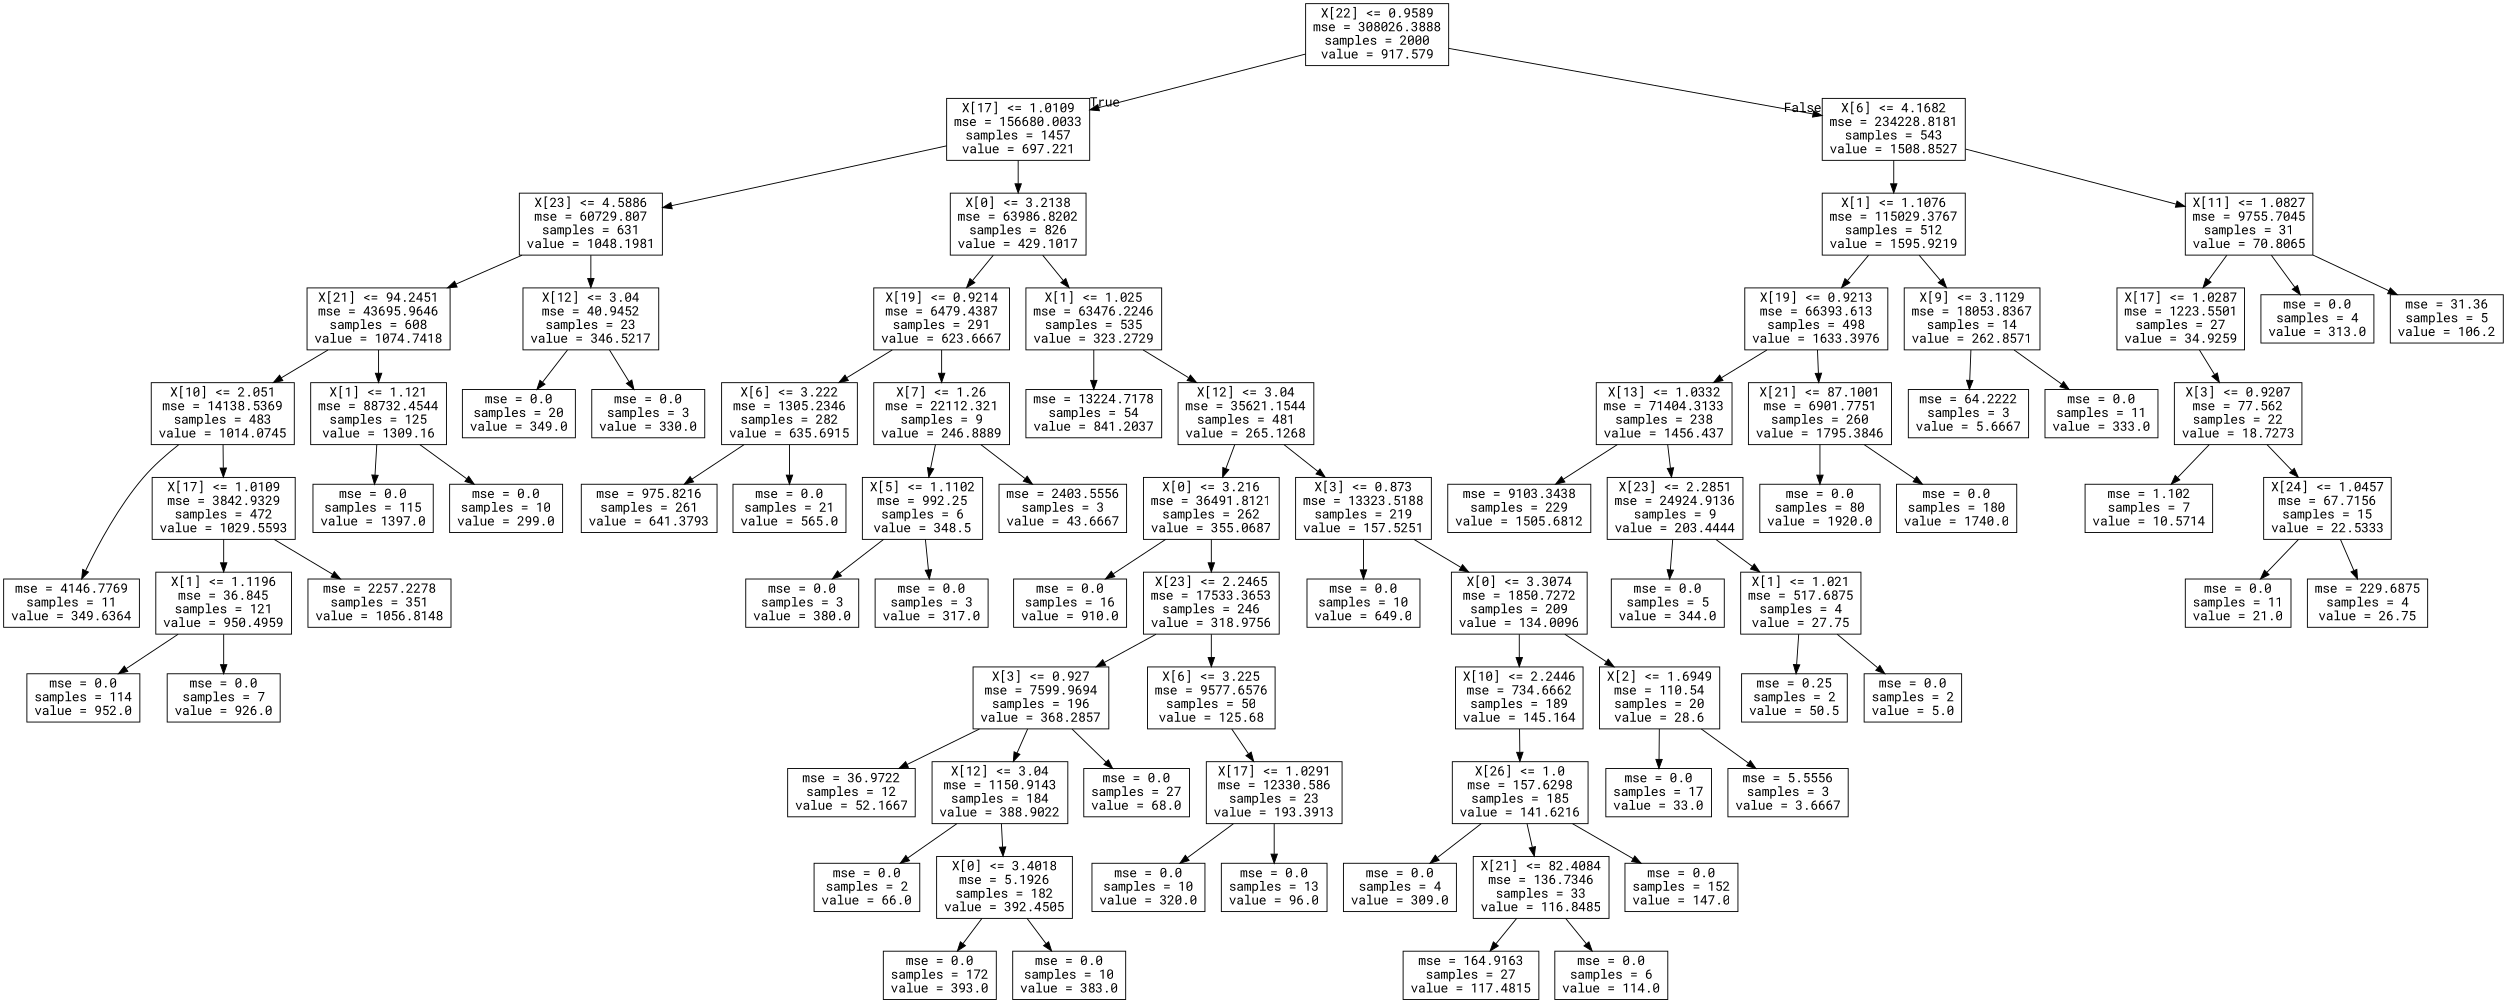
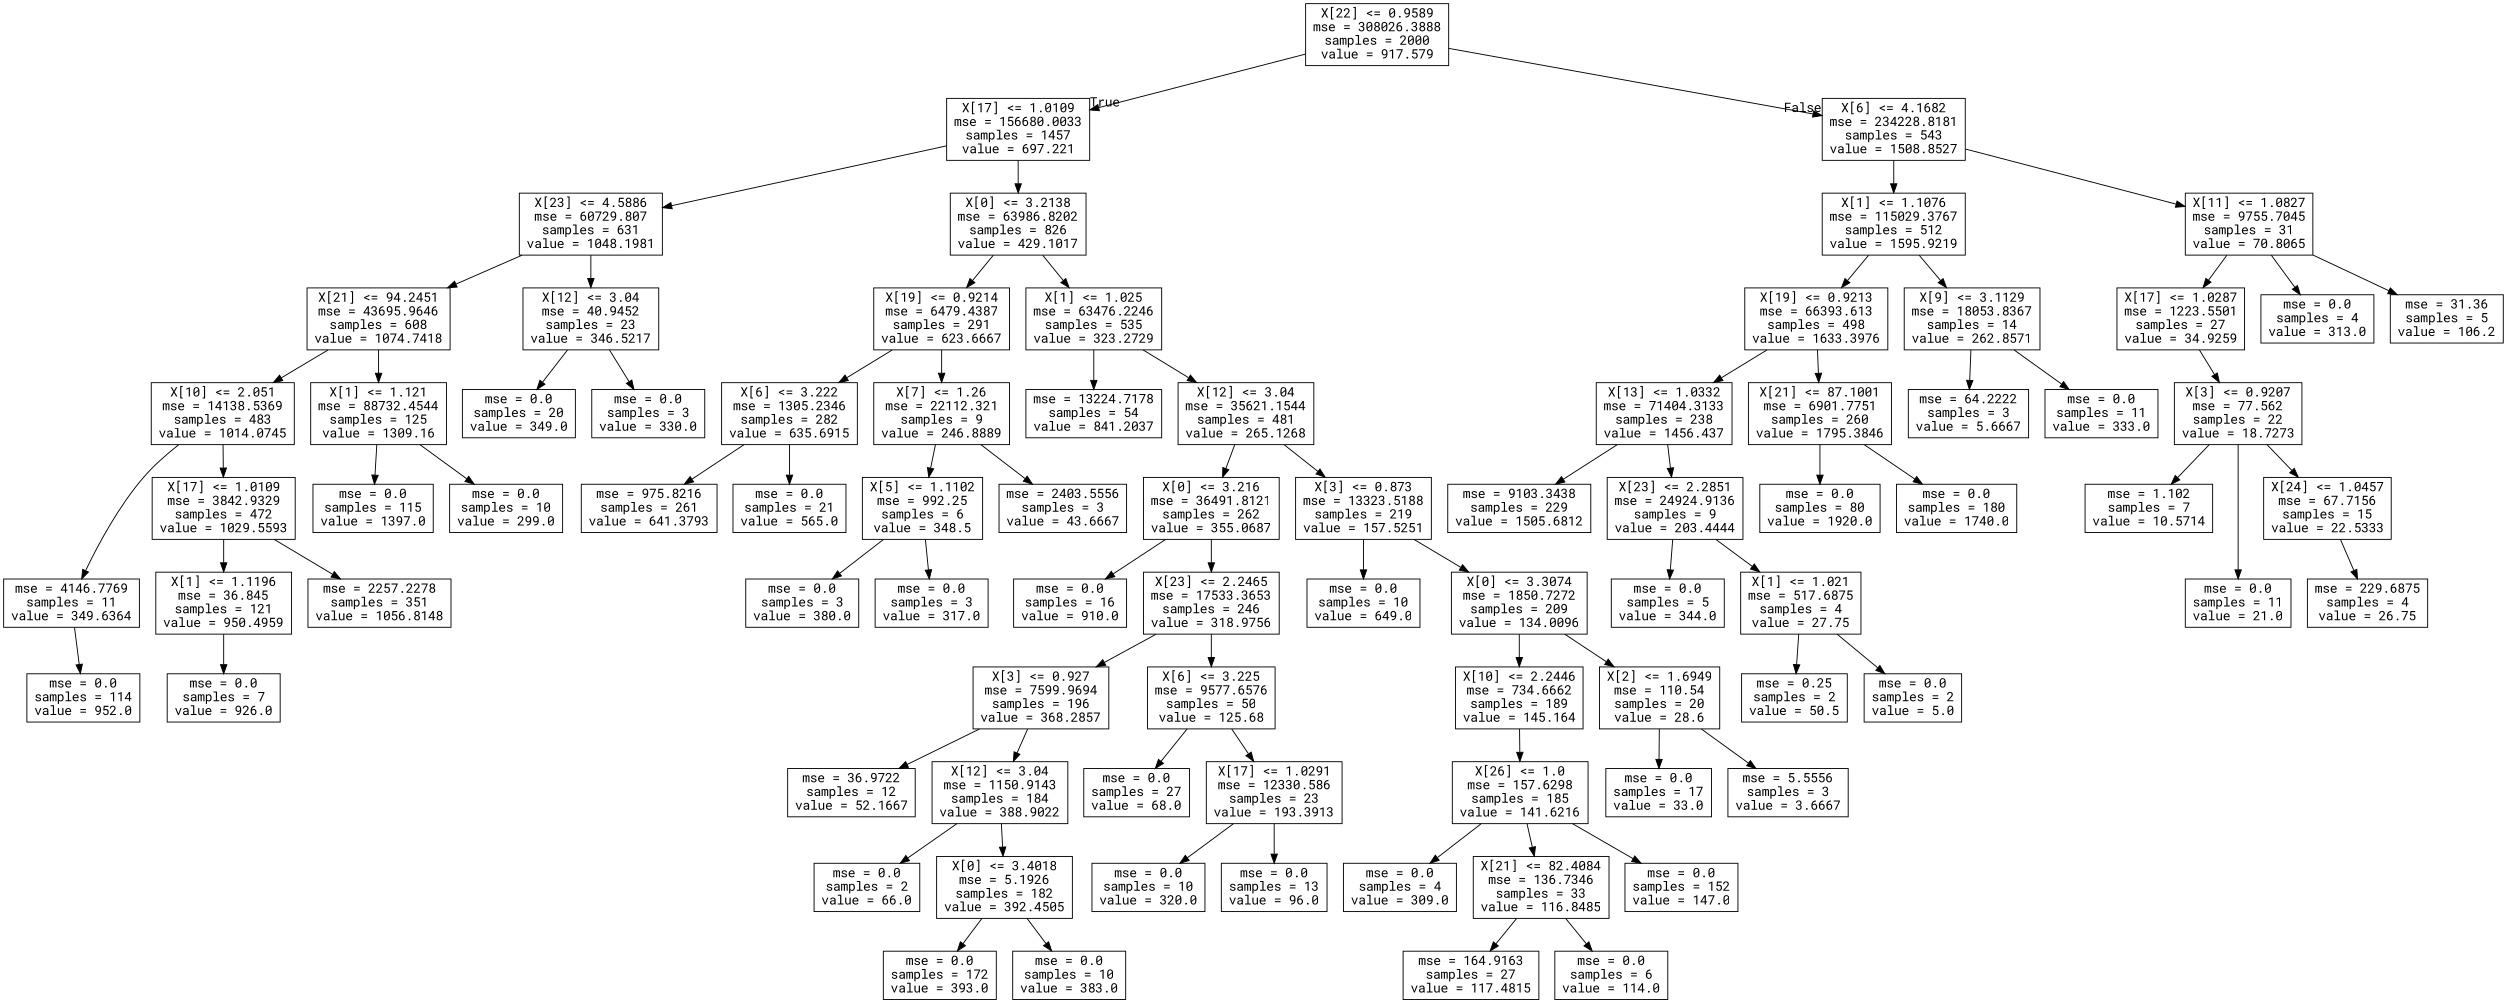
edge "X[24] <= 1.0457 mse = 67.7156 samples = 15 value = 22.5333" -> "mse = 0.0 samples = 11 value = 21.0": now "X[3] <= 0.9207 mse = 77.562 samples = 22 value = 18.7273" -> "mse = 0.0 samples = 11 value = 21.0"
edge "X[1] <= 1.1196 mse = 36.845 samples = 121 value = 950.4959" -> "mse = 0.0 samples = 114 value = 952.0": now "mse = 4146.7769 samples = 11 value = 349.6364" -> "mse = 0.0 samples = 114 value = 952.0"
edge "X[3] <= 0.927 mse = 7599.9694 samples = 196 value = 368.2857" -> "mse = 0.0 samples = 27 value = 68.0": now "X[6] <= 3.225 mse = 9577.6576 samples = 50 value = 125.68" -> "mse = 0.0 samples = 27 value = 68.0"
